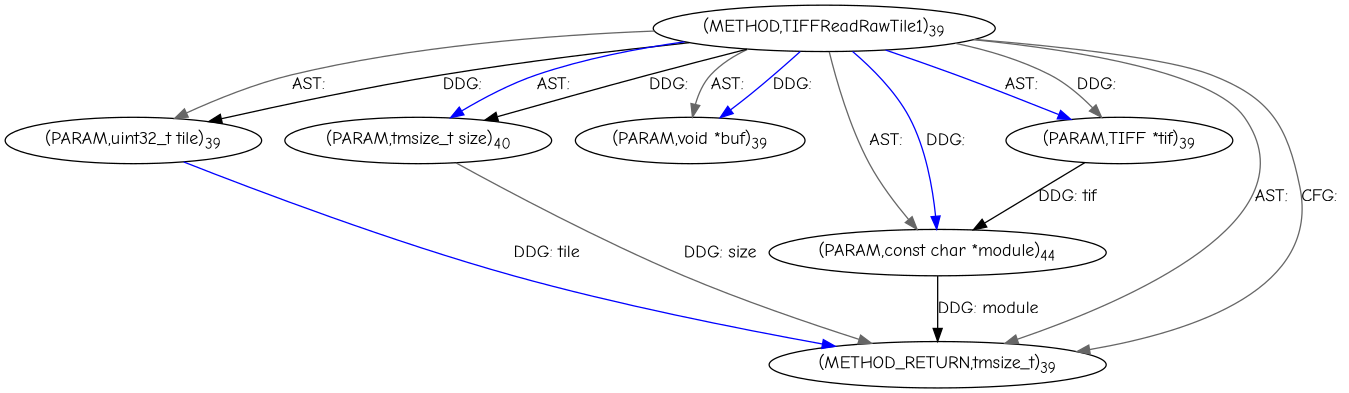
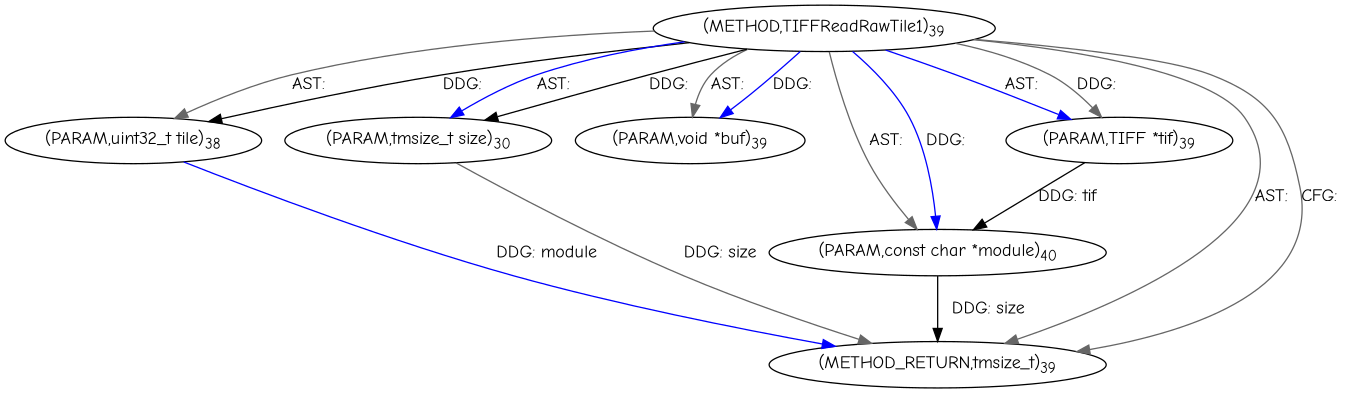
node "(PARAM,uint32_t tile)": text "39" -> "38"
node "(PARAM,tmsize_t size)": text "40" -> "30"
node "(PARAM,const char *module)": text "44" -> "40"
edge "(PARAM,uint32_t tile)" -> "(METHOD_RETURN,tmsize_t)": label "DDG: tile" -> "DDG: module"
edge "(PARAM,const char *module)" -> "(METHOD_RETURN,tmsize_t)": label "DDG: module" -> "DDG: size"
